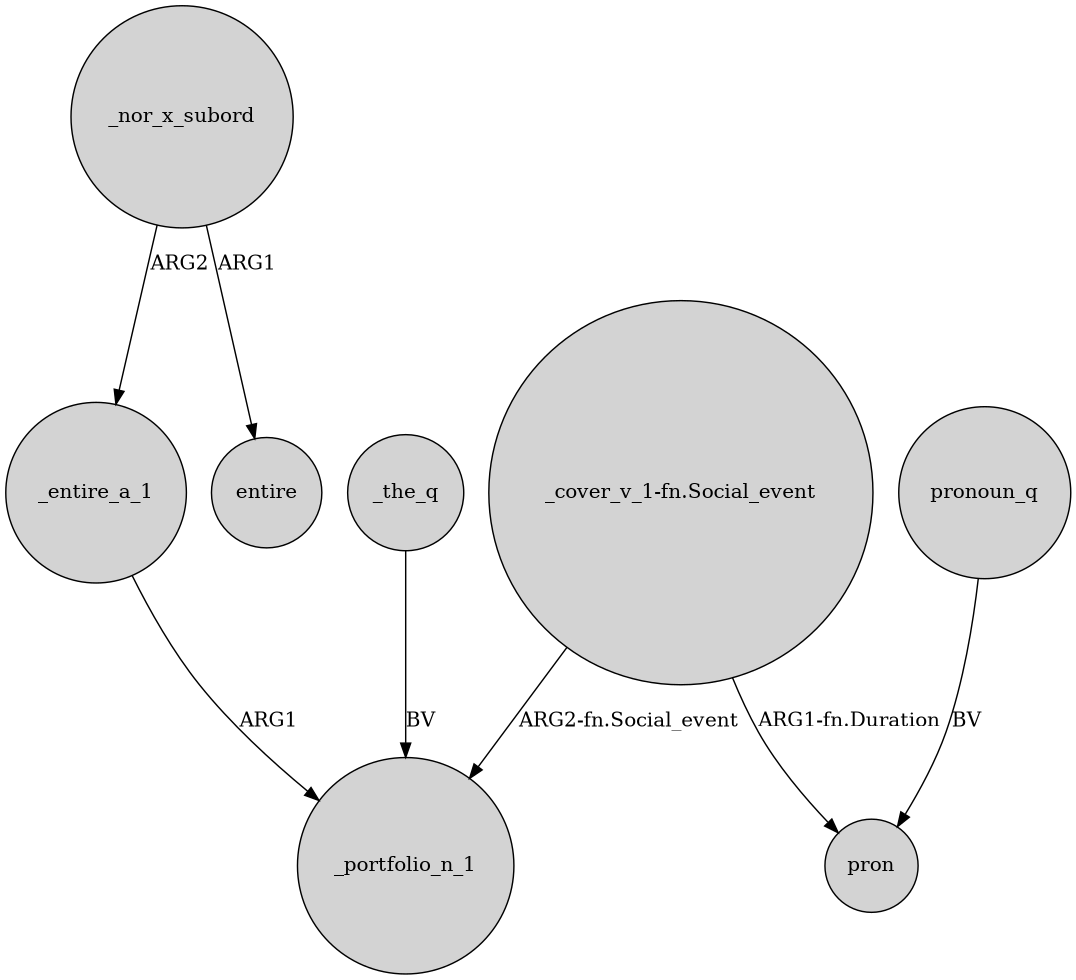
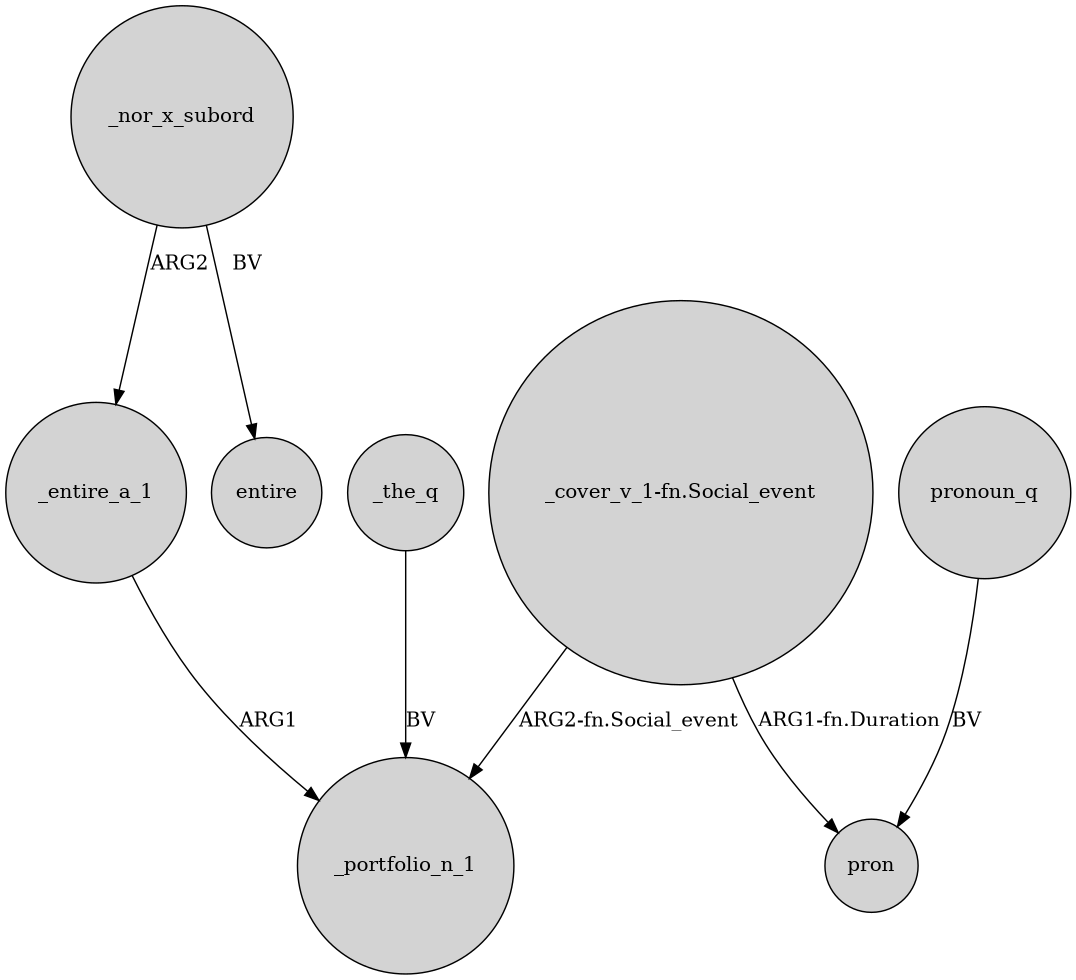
edge "_nor_x_subord" -> "entire": label "ARG1" -> "BV"
